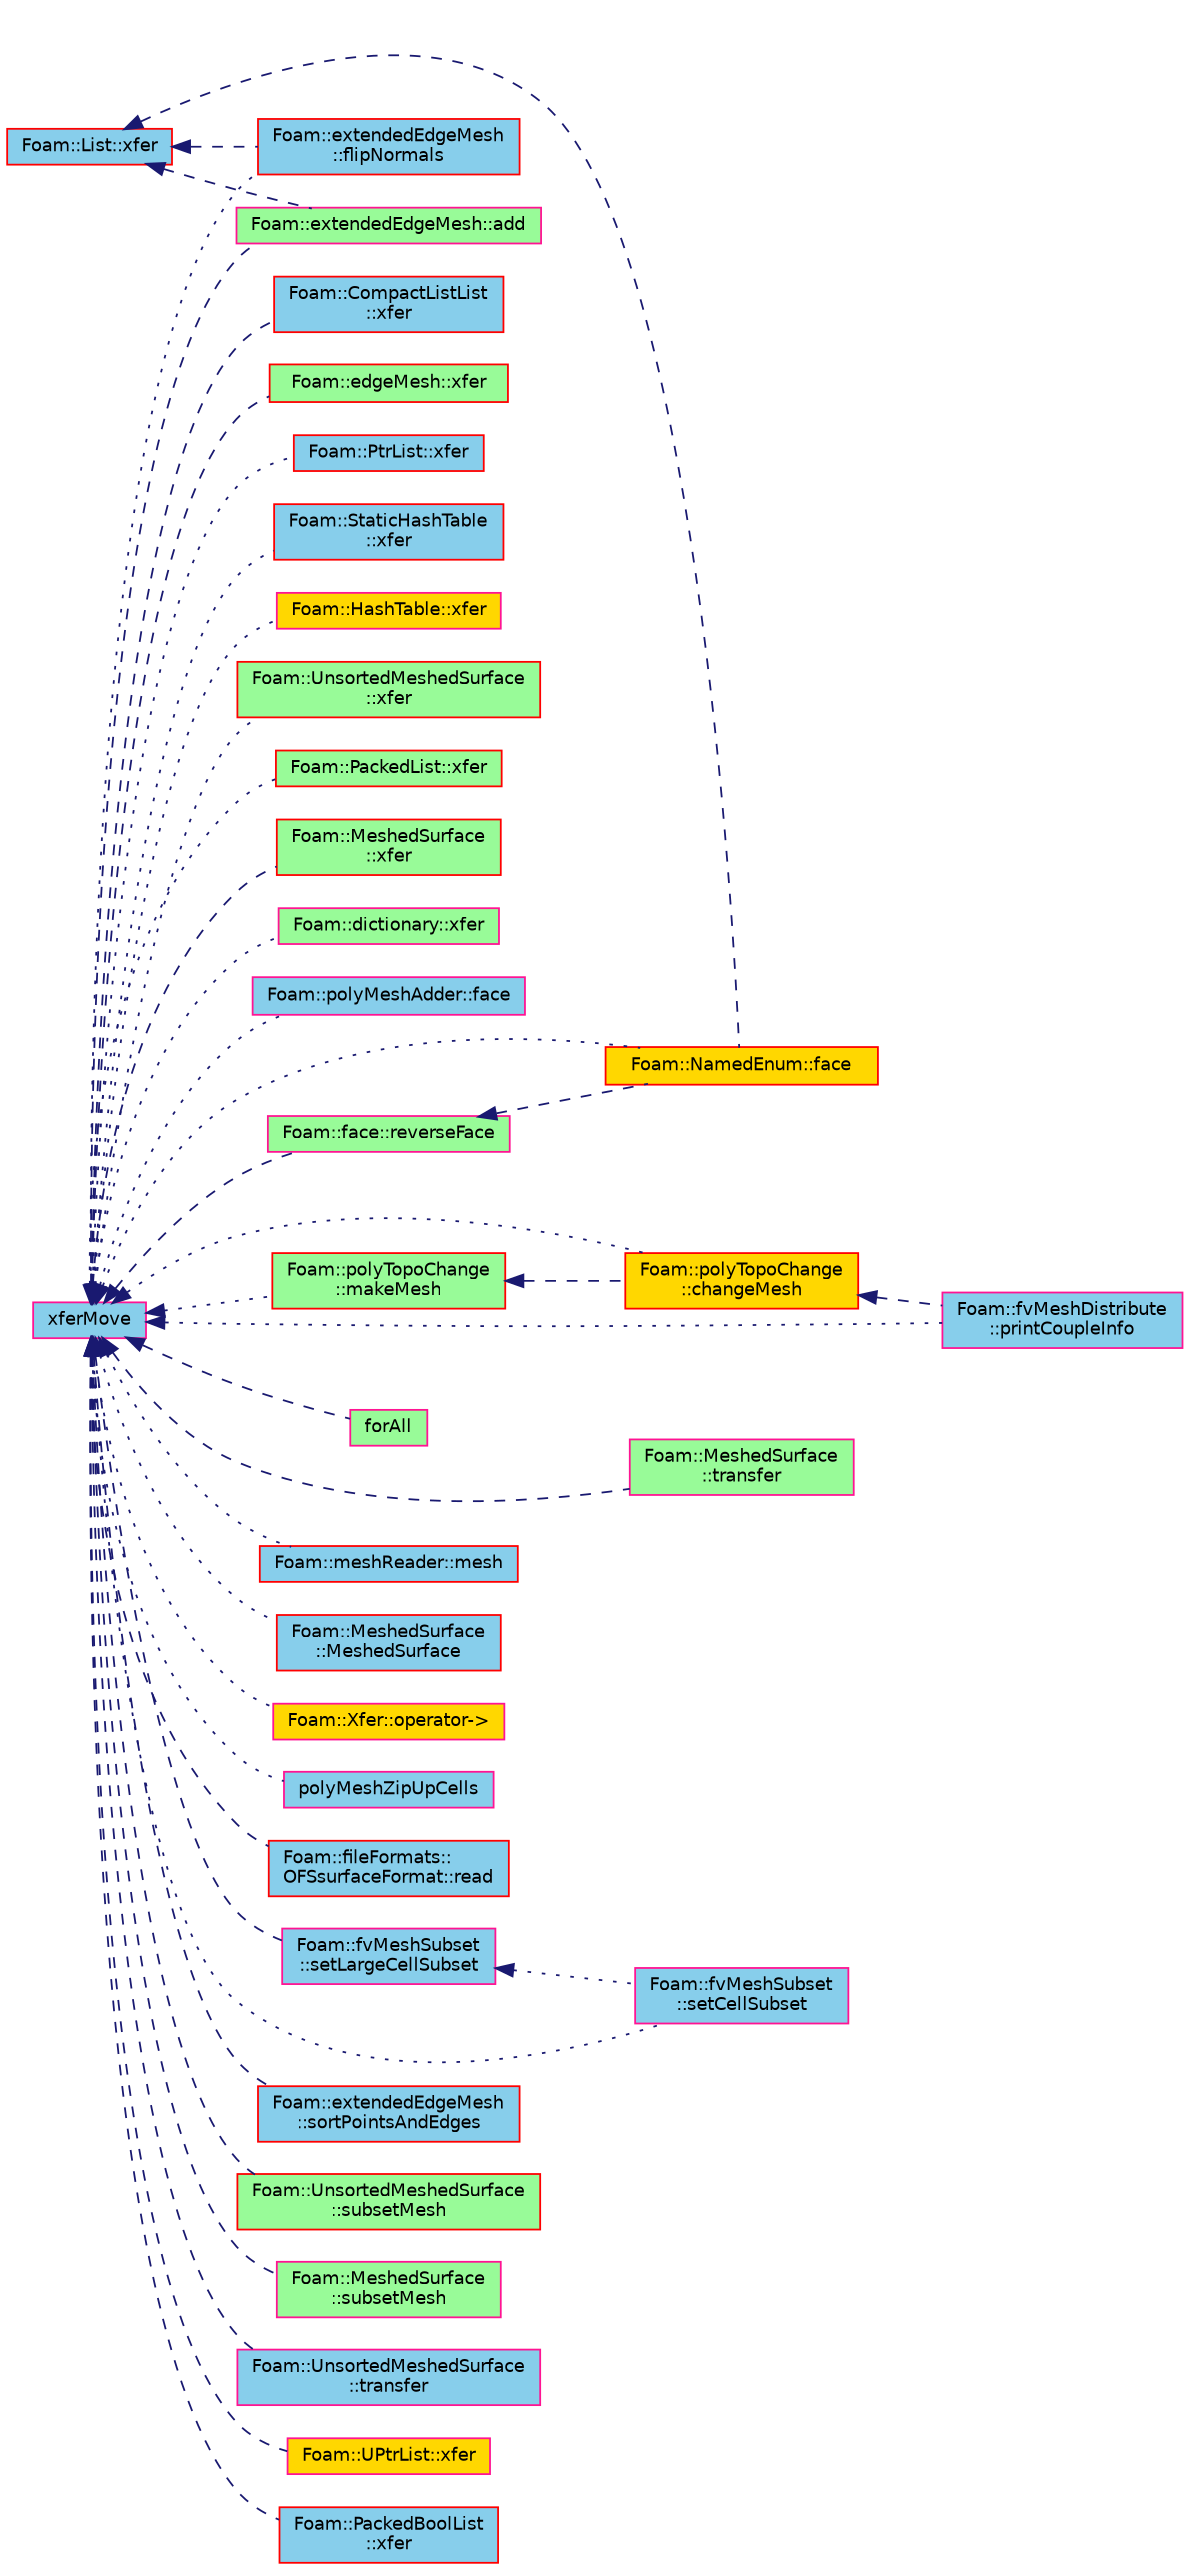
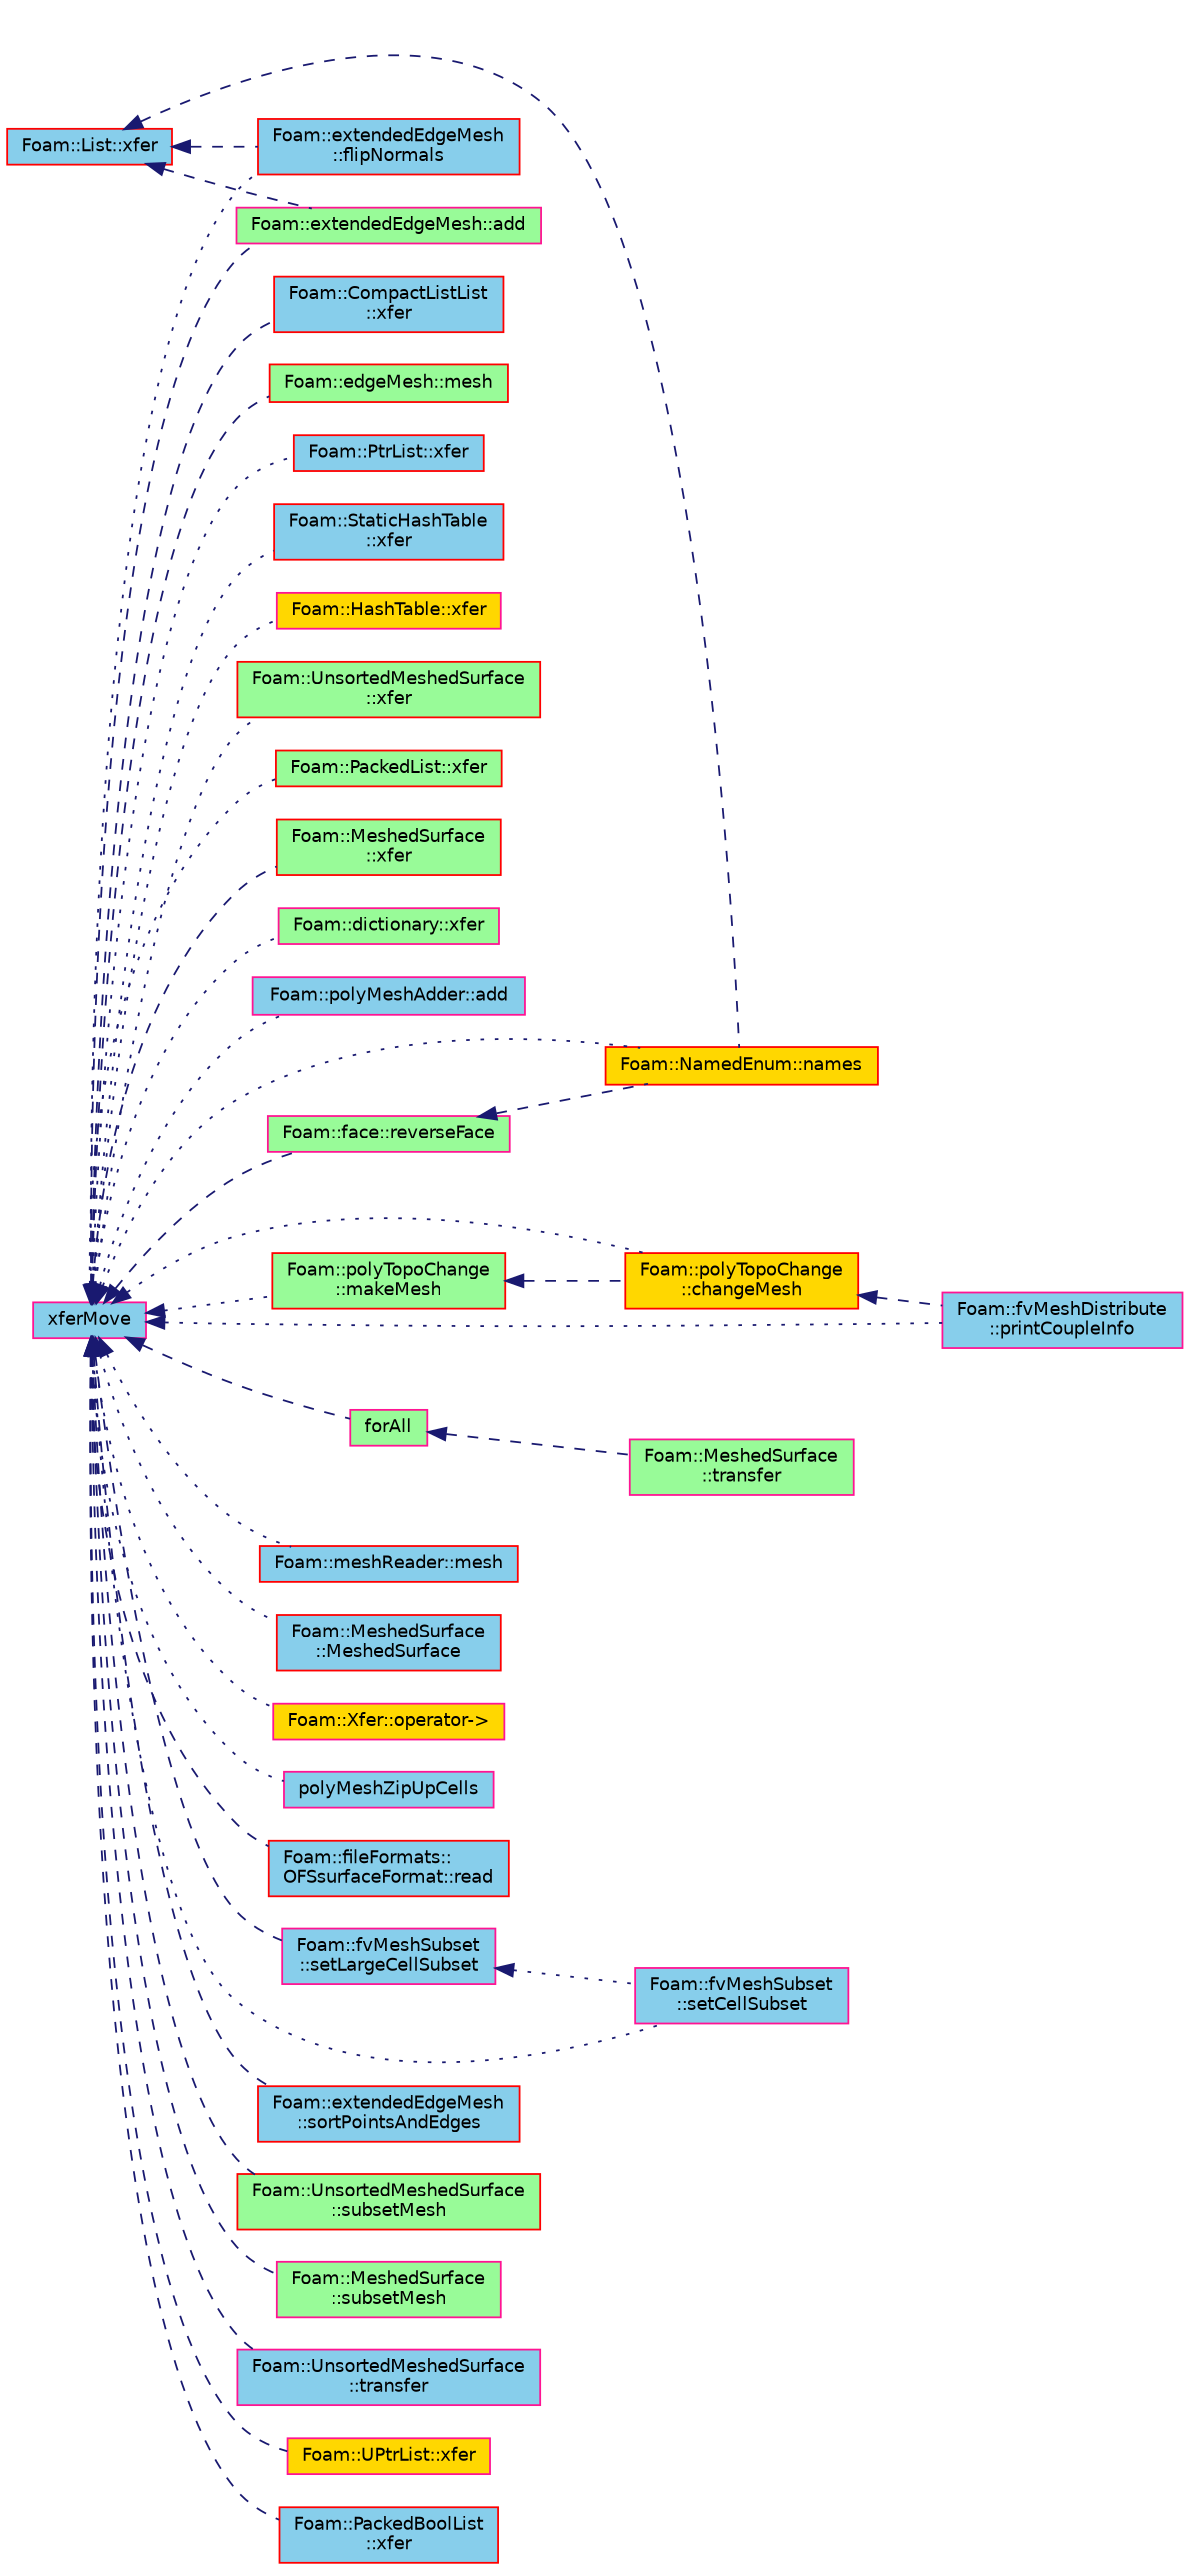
node "Foam::edgeMesh::xfer": label "Foam::edgeMesh::xfer" -> "Foam::edgeMesh::mesh"
node "Foam::polyMeshAdder::face": label "Foam::polyMeshAdder::face" -> "Foam::polyMeshAdder::add"
node "Foam::NamedEnum::face": label "Foam::NamedEnum::face" -> "Foam::NamedEnum::names"
edge "Foam::MeshedSurface ::transfer" -> "xferMove": now "Foam::MeshedSurface ::transfer" -> "forAll"
